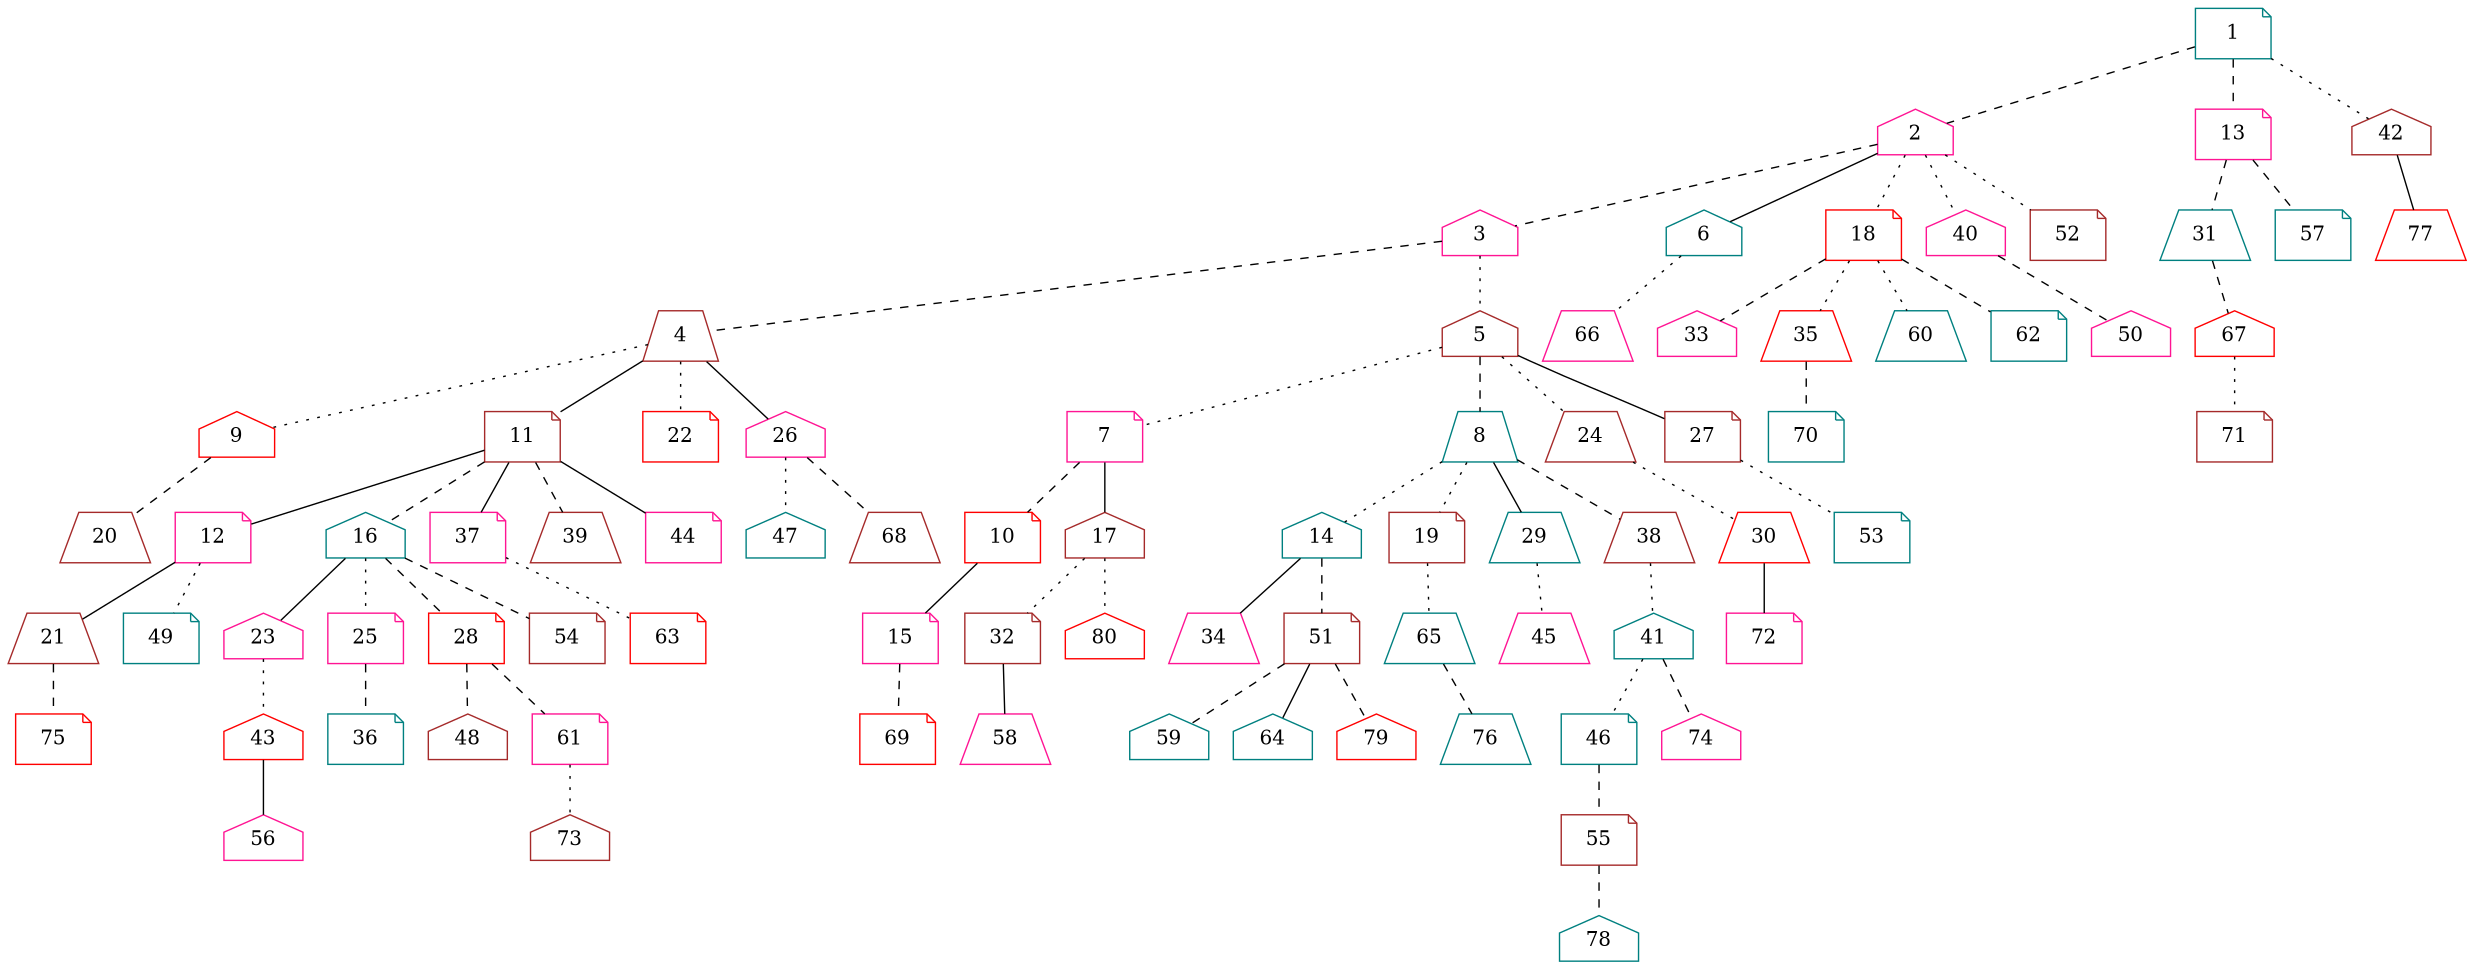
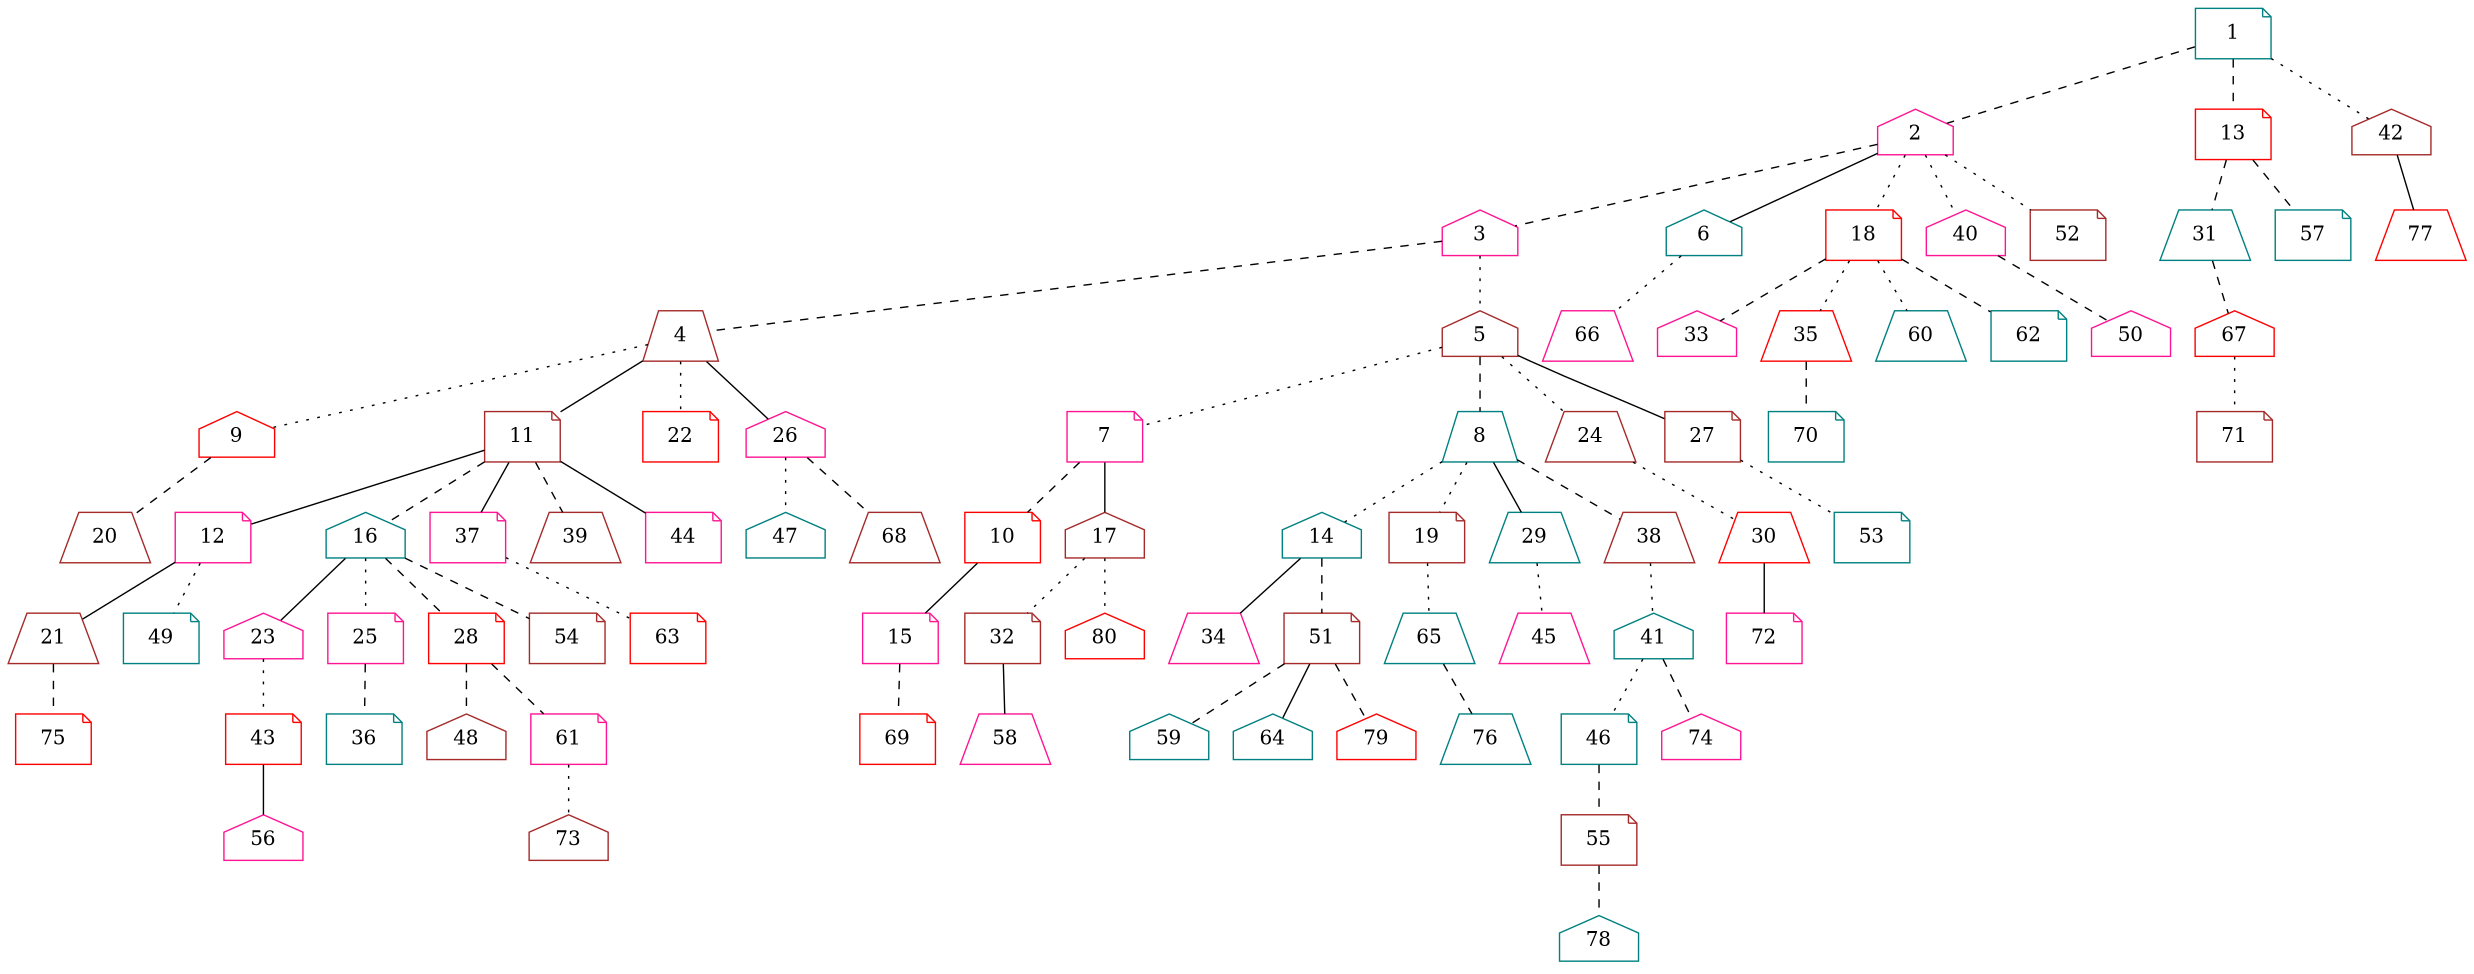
node "13": color deeppink -> red
node "43": shape house -> note
